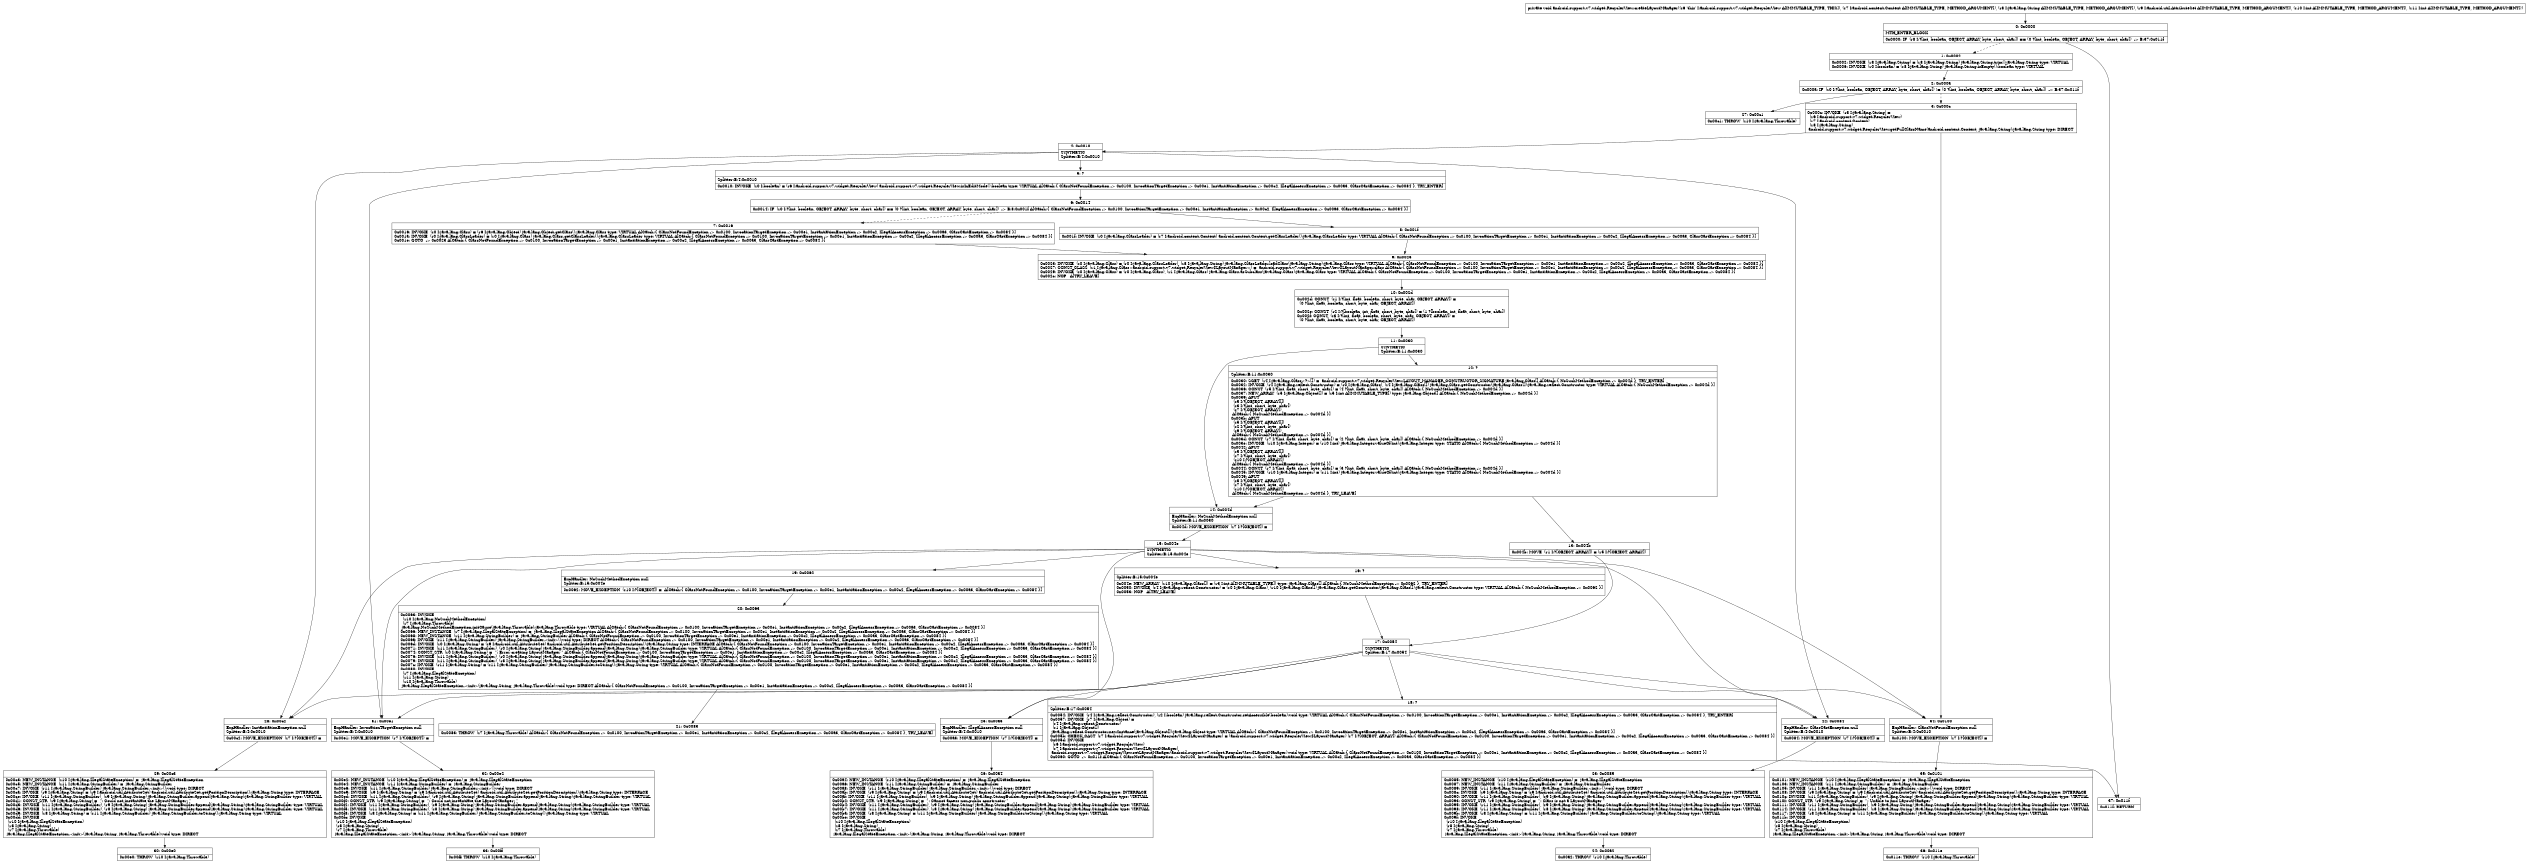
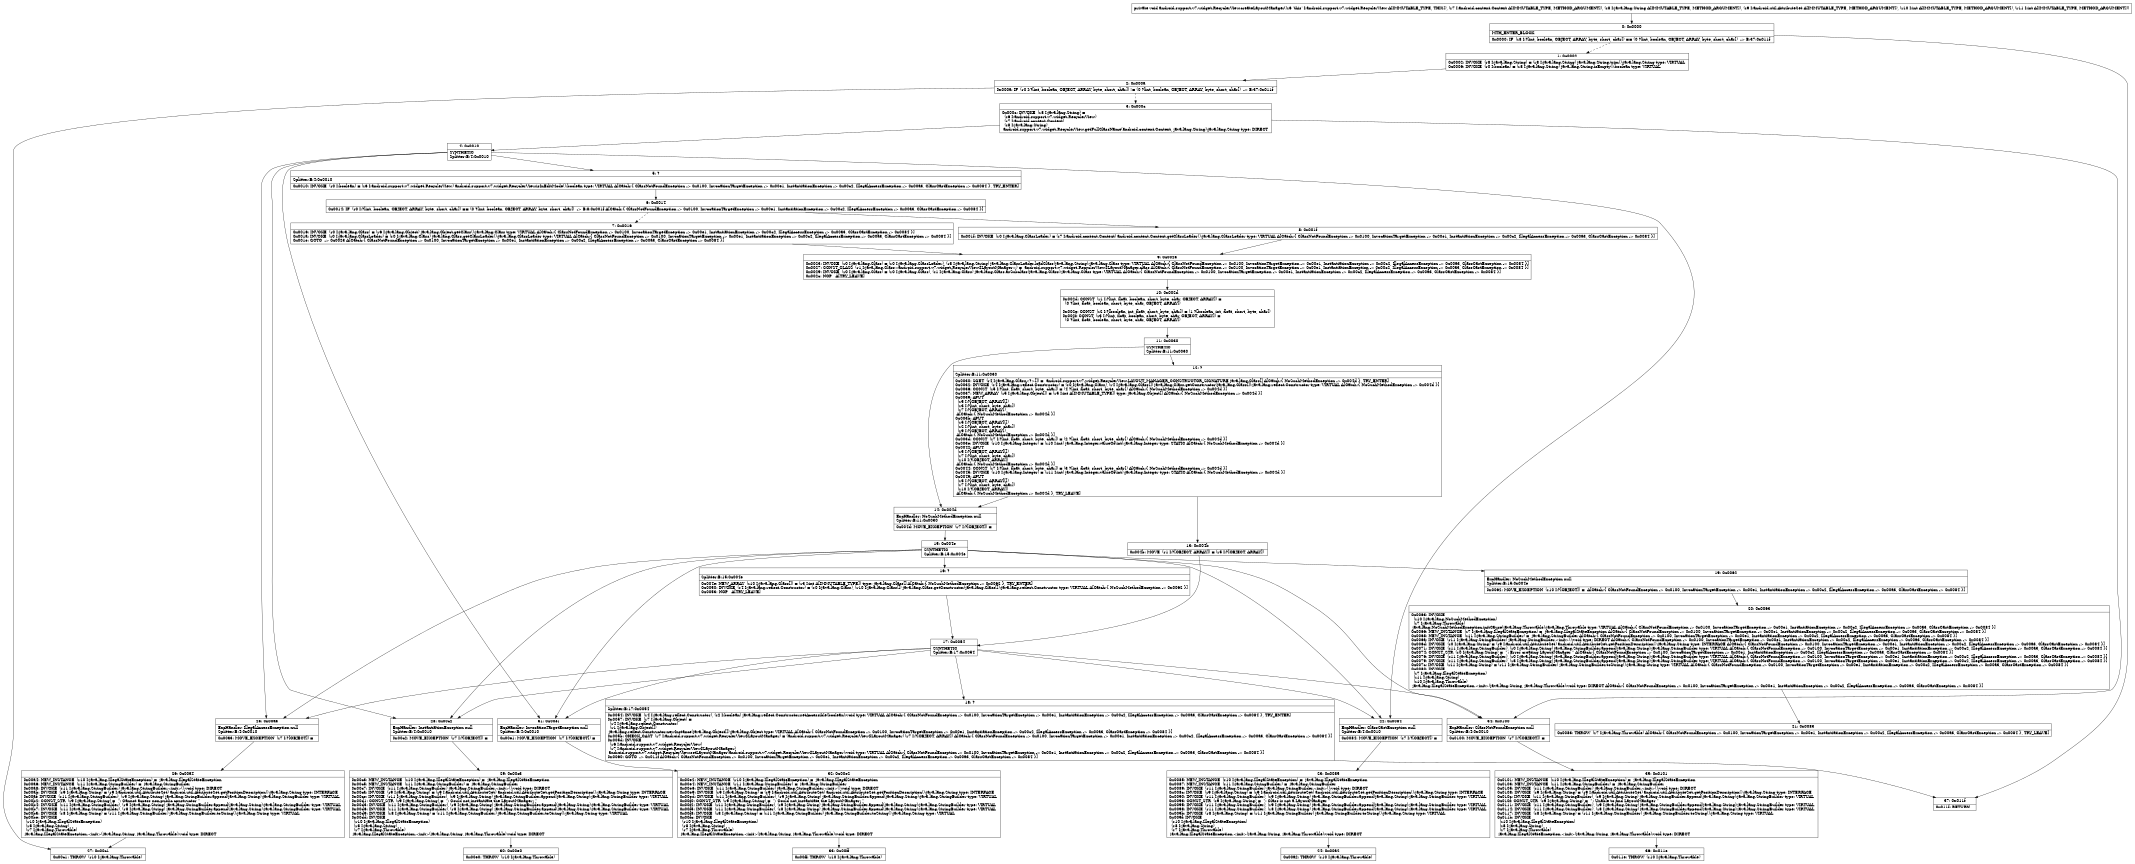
edge "4: 0x0010" -> "25: 0x00a3": added
edge "26: 0x00a4" -> "27: 0x00c1": added
